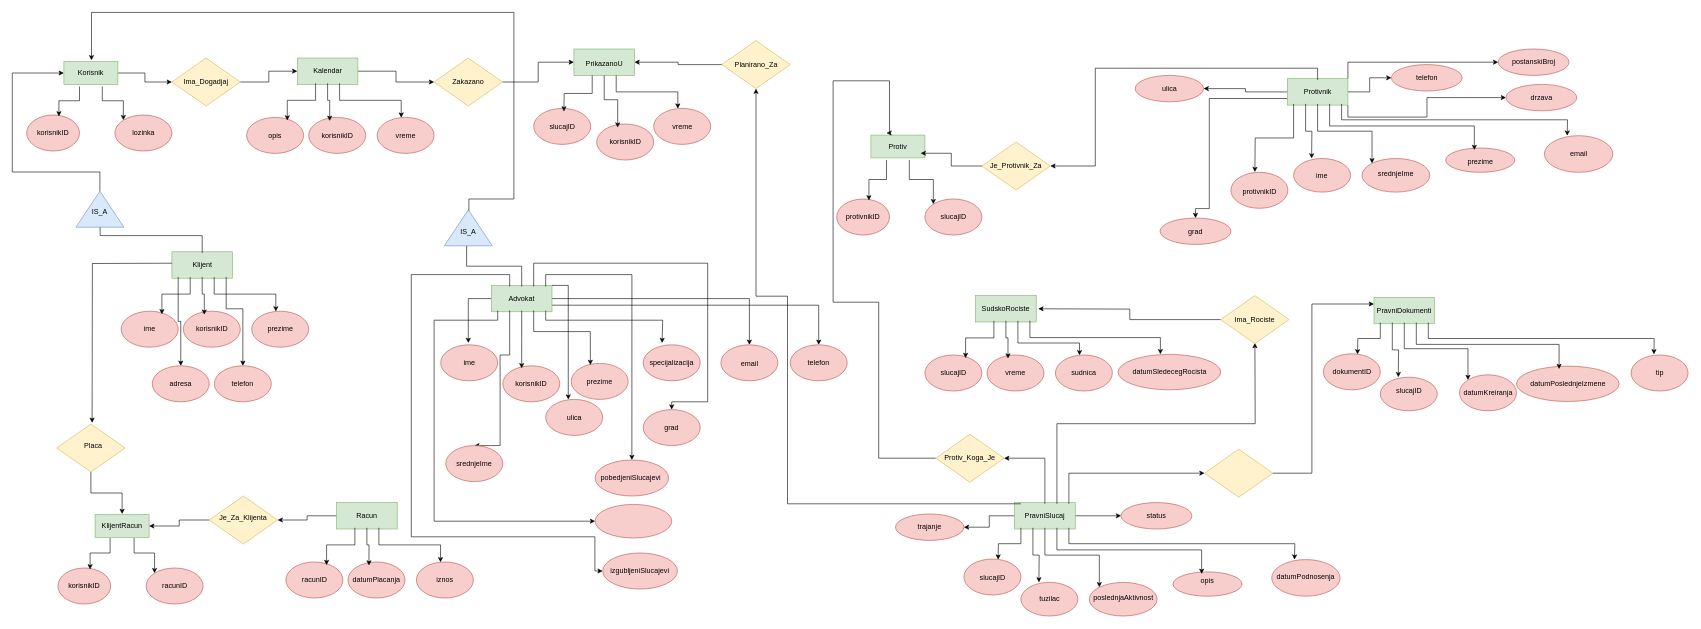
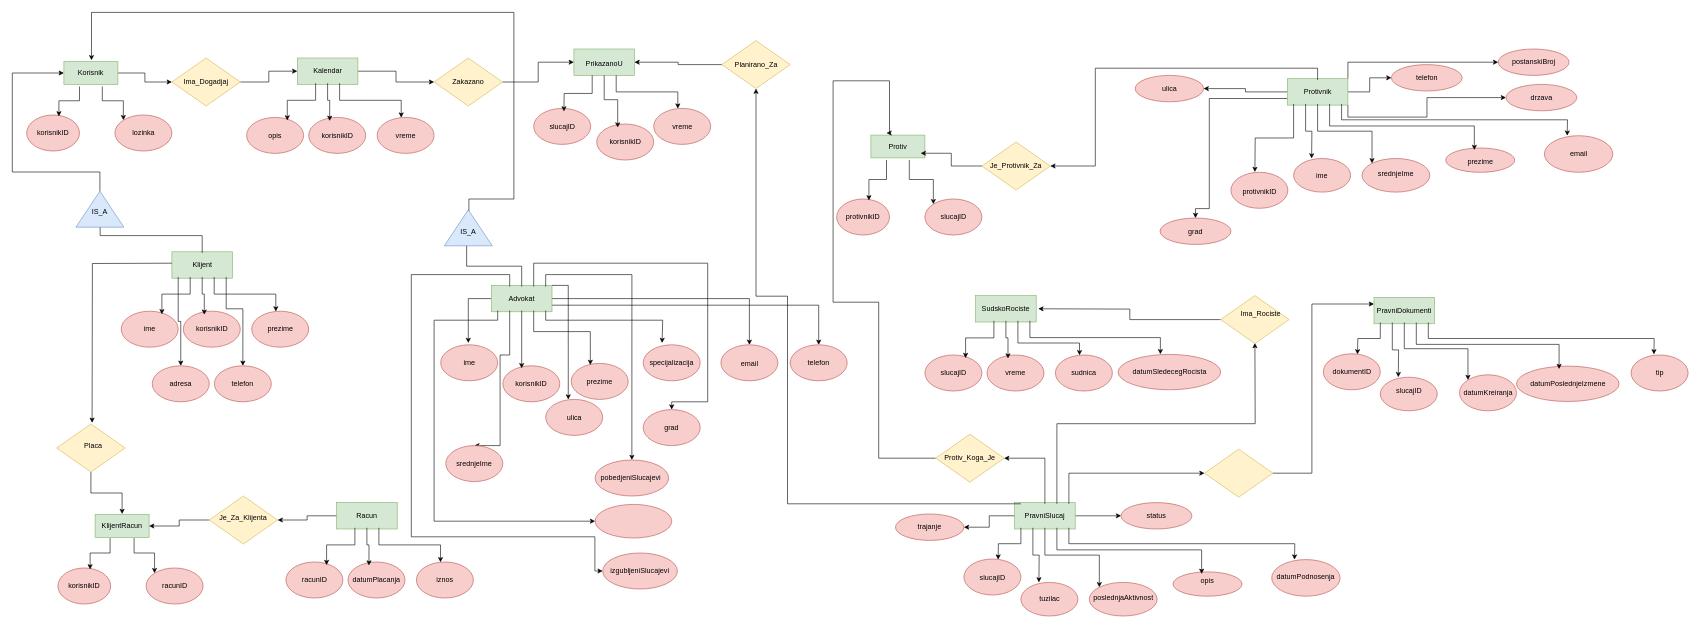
node "Ima_Rociste": moved (1255, 320) -> (1261, 314)
